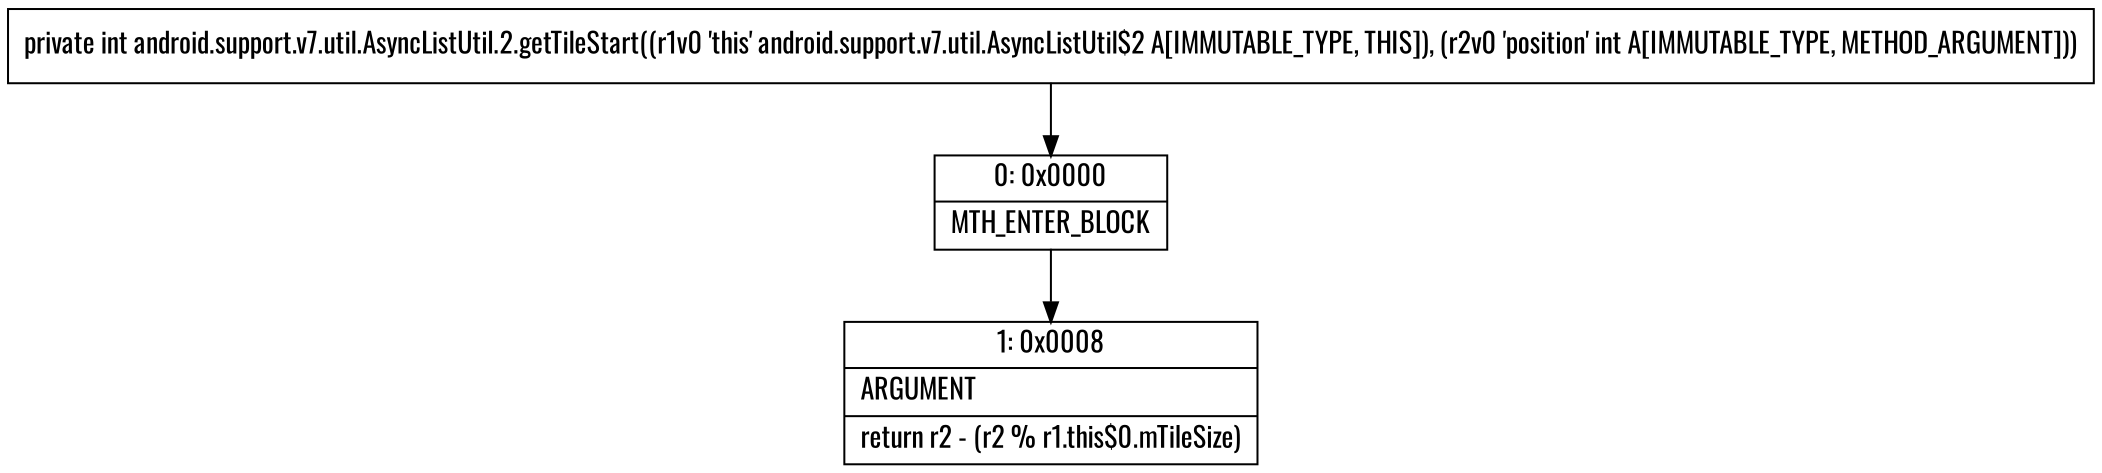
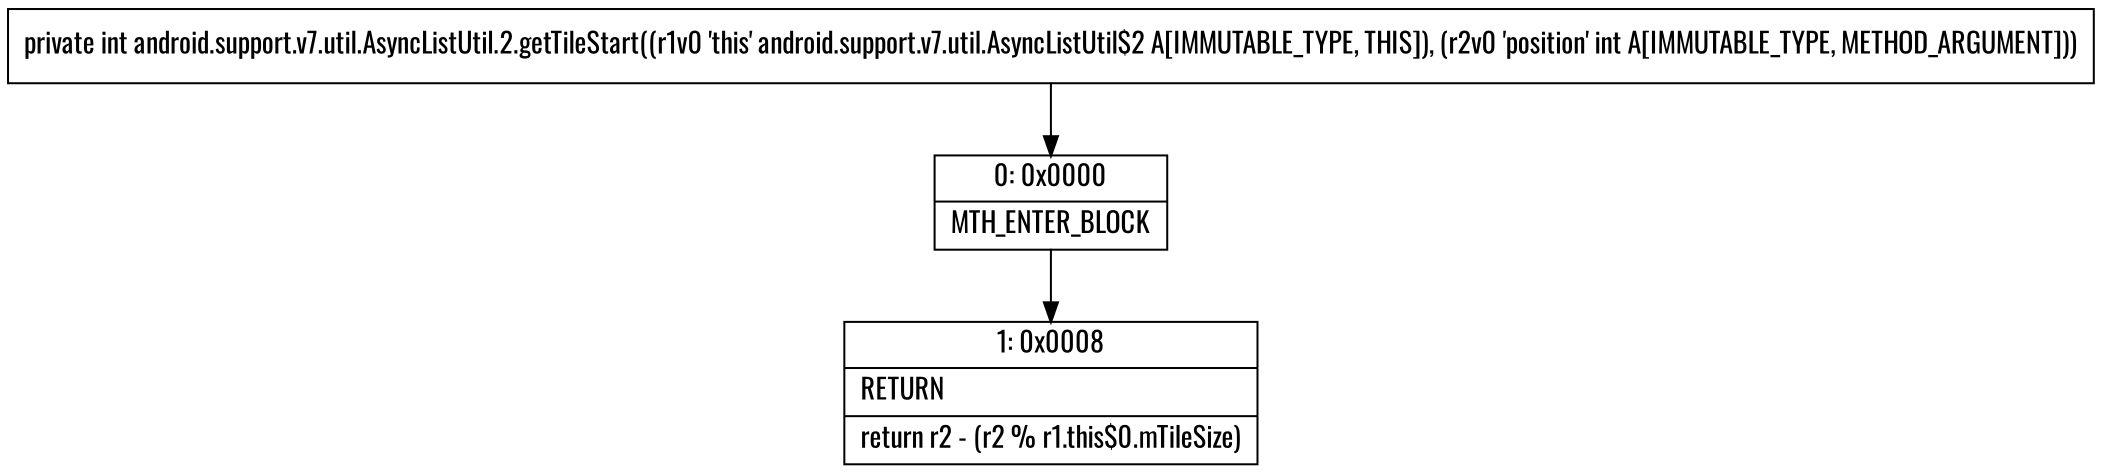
node "1: 0x0008": text "ARGUMENT" -> "RETURN"
